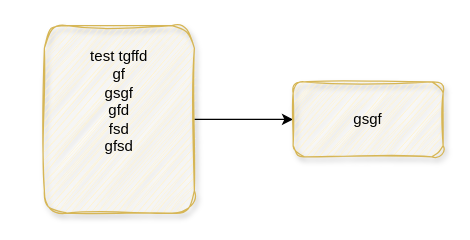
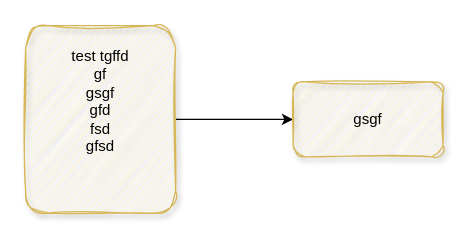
node "test tgffd gf gsgf gfd fsd gfsd": moved (119, 119) -> (101, 119)
